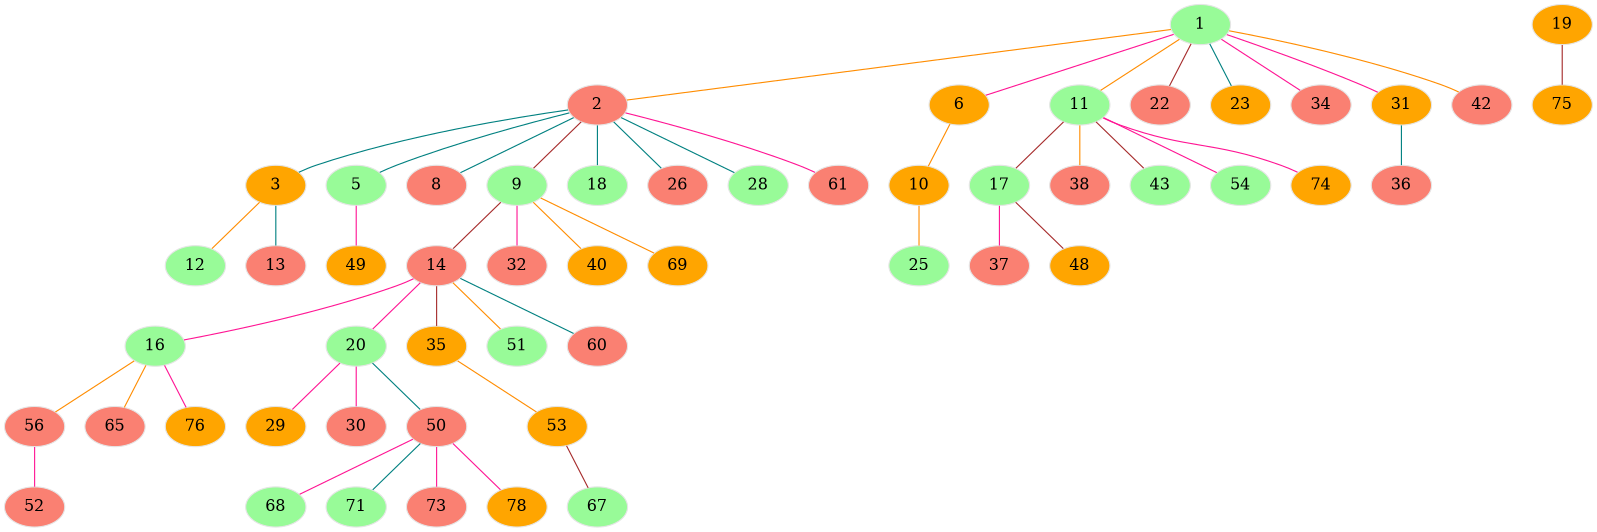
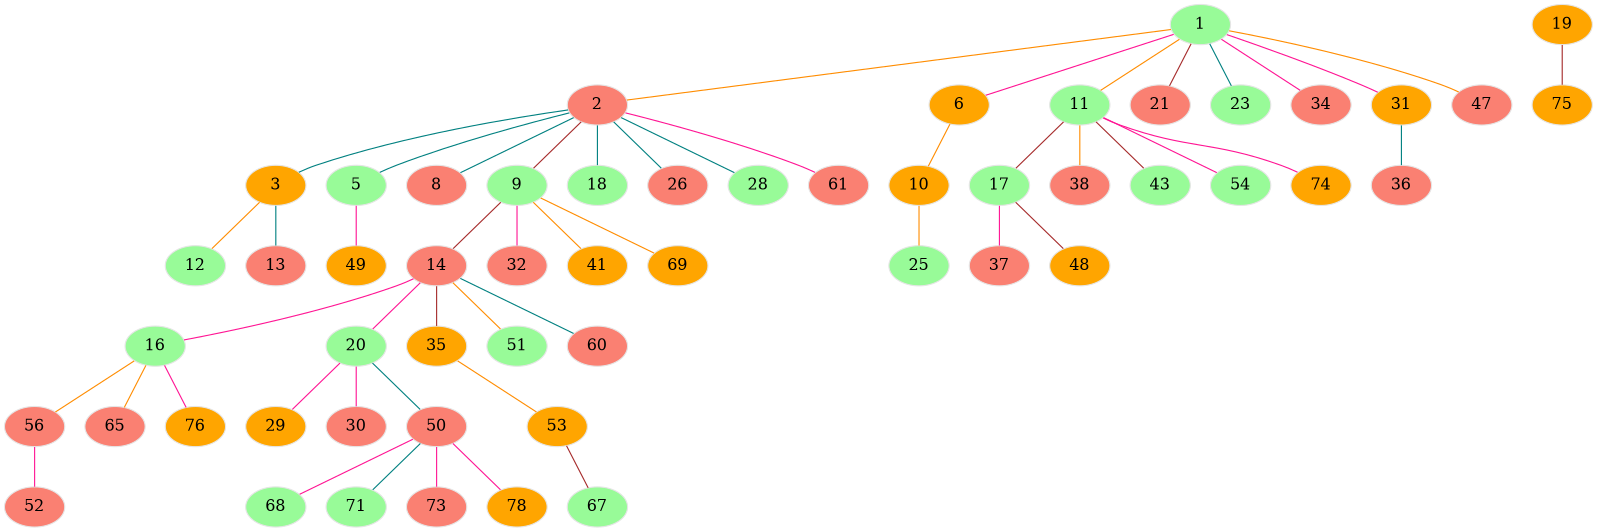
node "22": label "22" -> "21"
node "23": fillcolor orange -> palegreen
node "42": label "42" -> "47"
node "40": label "40" -> "41"
